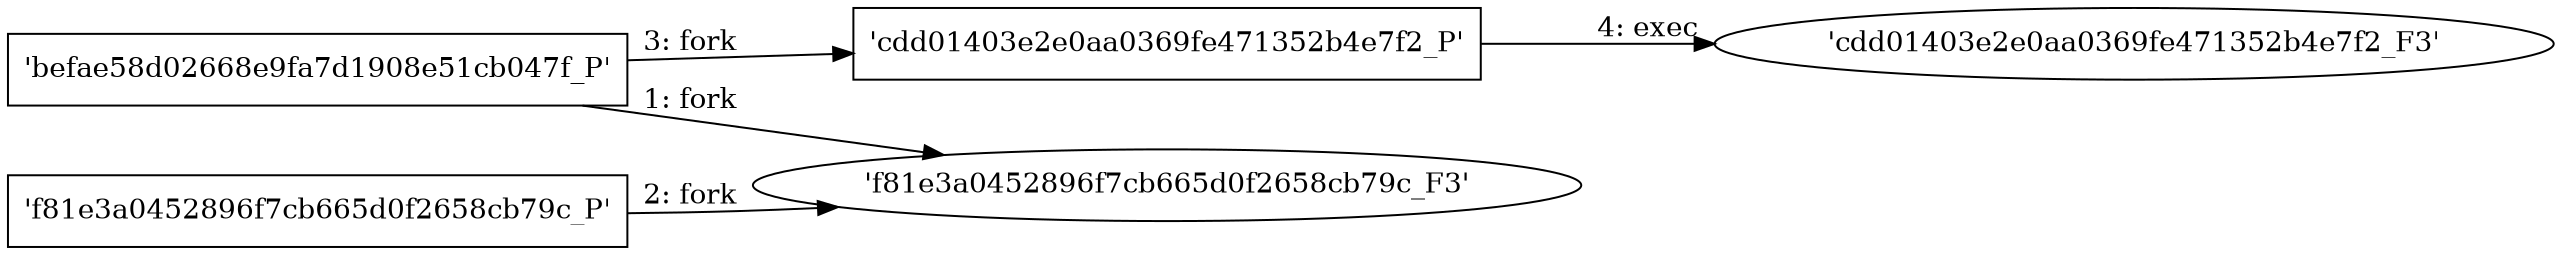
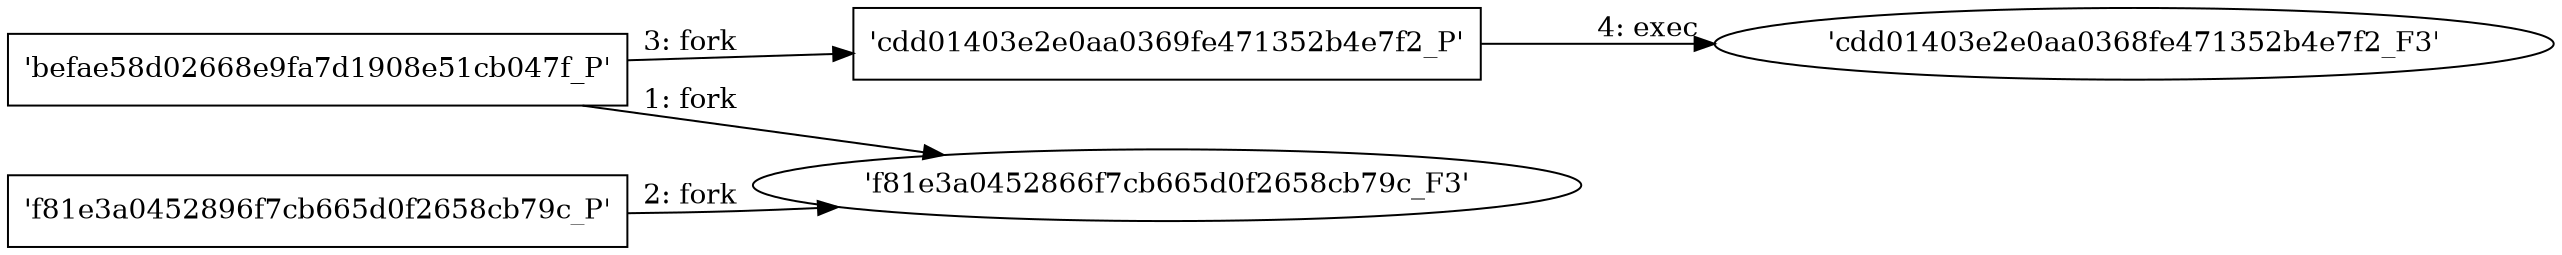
node "'cdd01403e2e0aa0369fe471352b4e7f2_F3'": label "'cdd01403e2e0aa0369fe471352b4e7f2_F3'" -> "'cdd01403e2e0aa0368fe471352b4e7f2_F3'"
node "'f81e3a0452896f7cb665d0f2658cb79c_F3'": label "'f81e3a0452896f7cb665d0f2658cb79c_F3'" -> "'f81e3a0452866f7cb665d0f2658cb79c_F3'"
